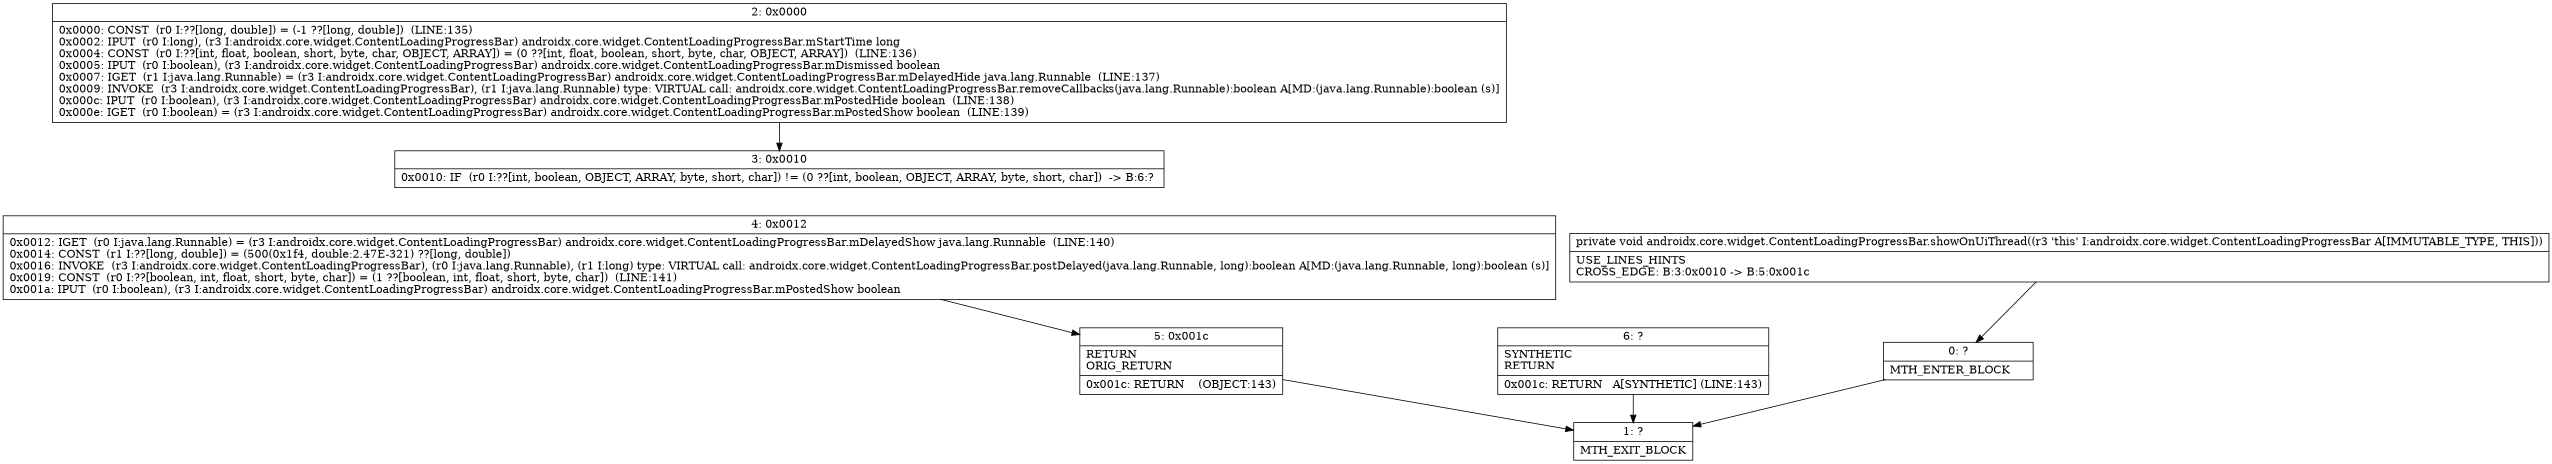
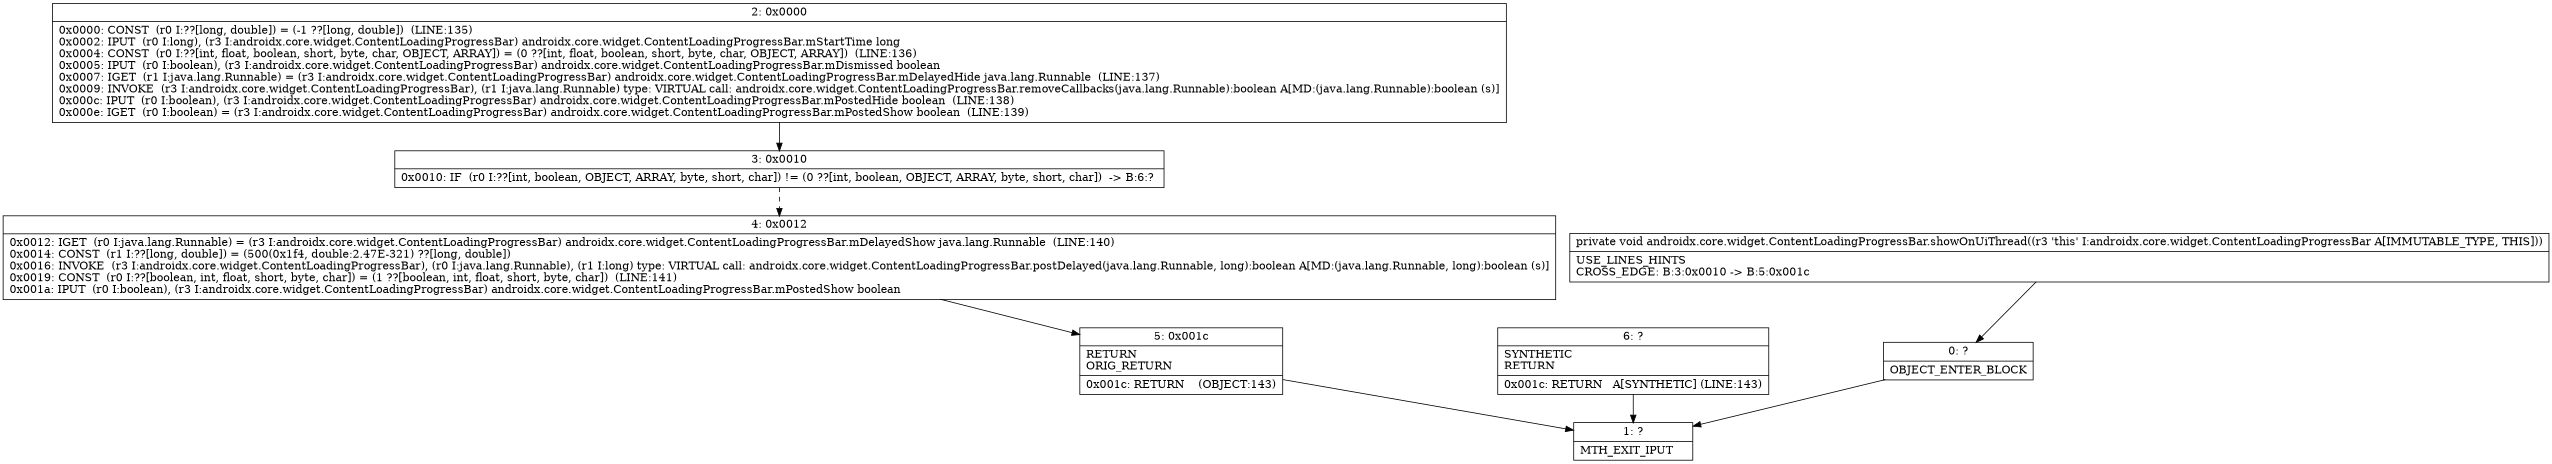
edge "3: 0x0010" -> "4: 0x0012": added
node "0: ?": text "MTH_ENTER_BLOCK" -> "OBJECT_ENTER_BLOCK"
node "1: ?": text "MTH_EXIT_BLOCK" -> "MTH_EXIT_IPUT"
